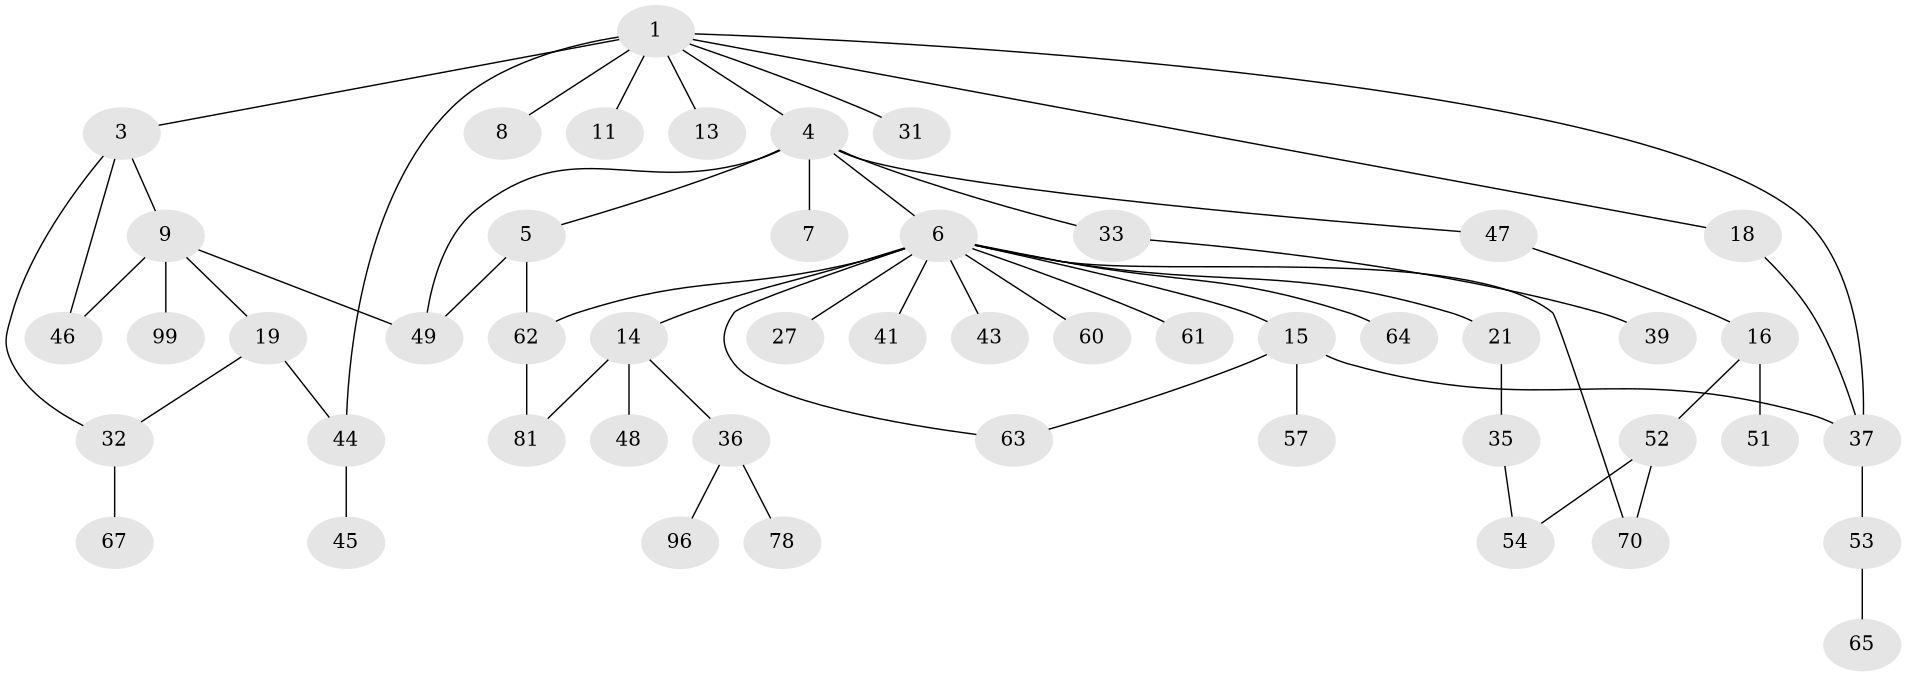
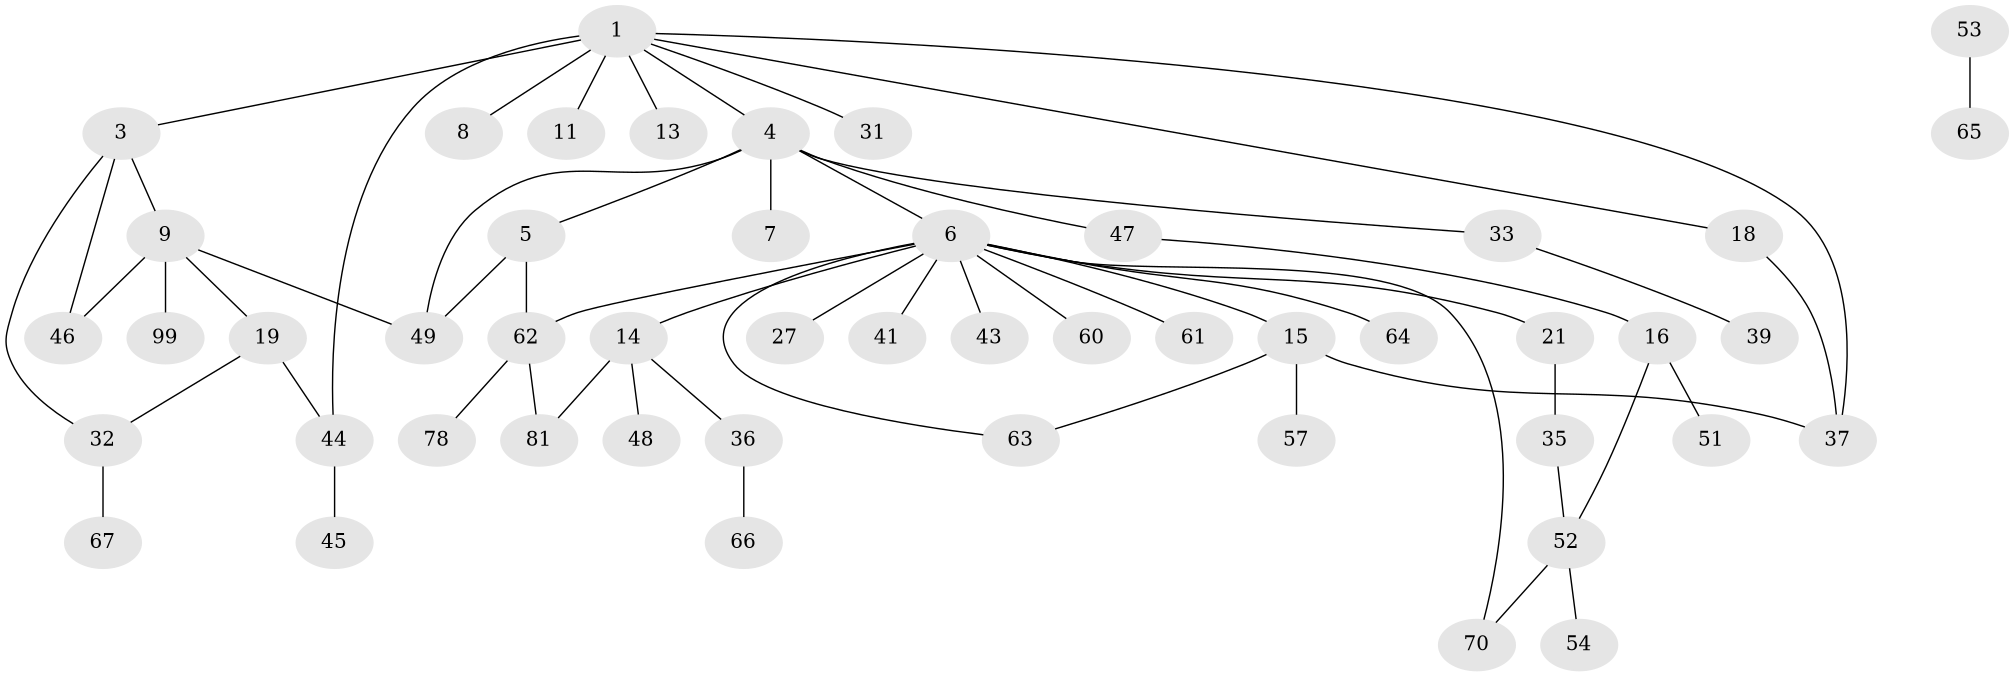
edge "35" -- "54": now "35" -- "52"
edge "36" -- "78": now "62" -- "78"
edge "37" -- "53": removed
node "96": label "96" -> "66"
